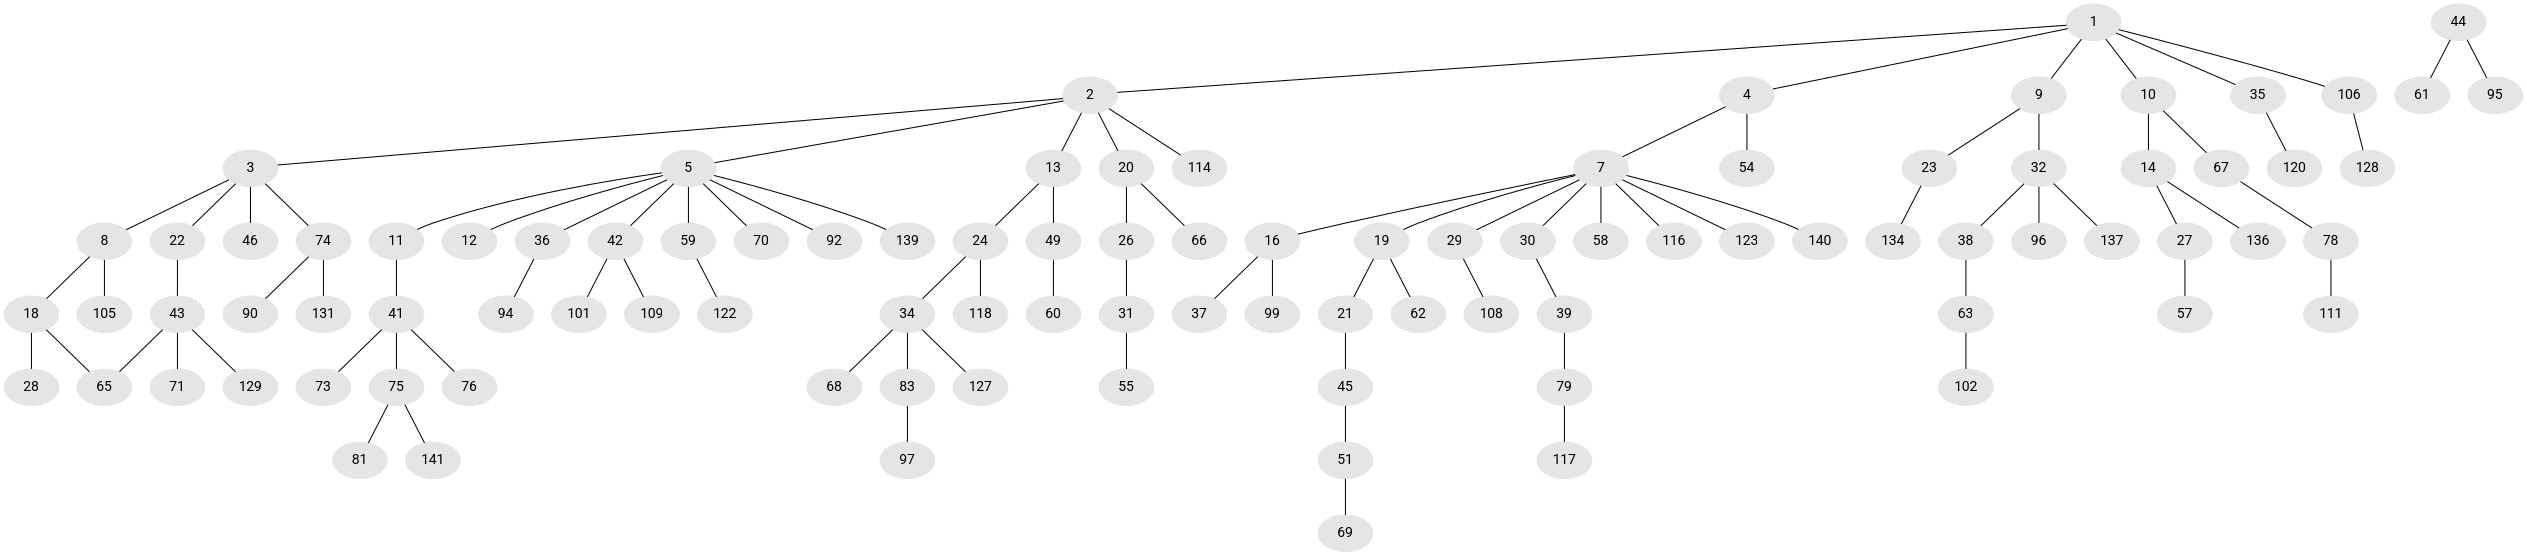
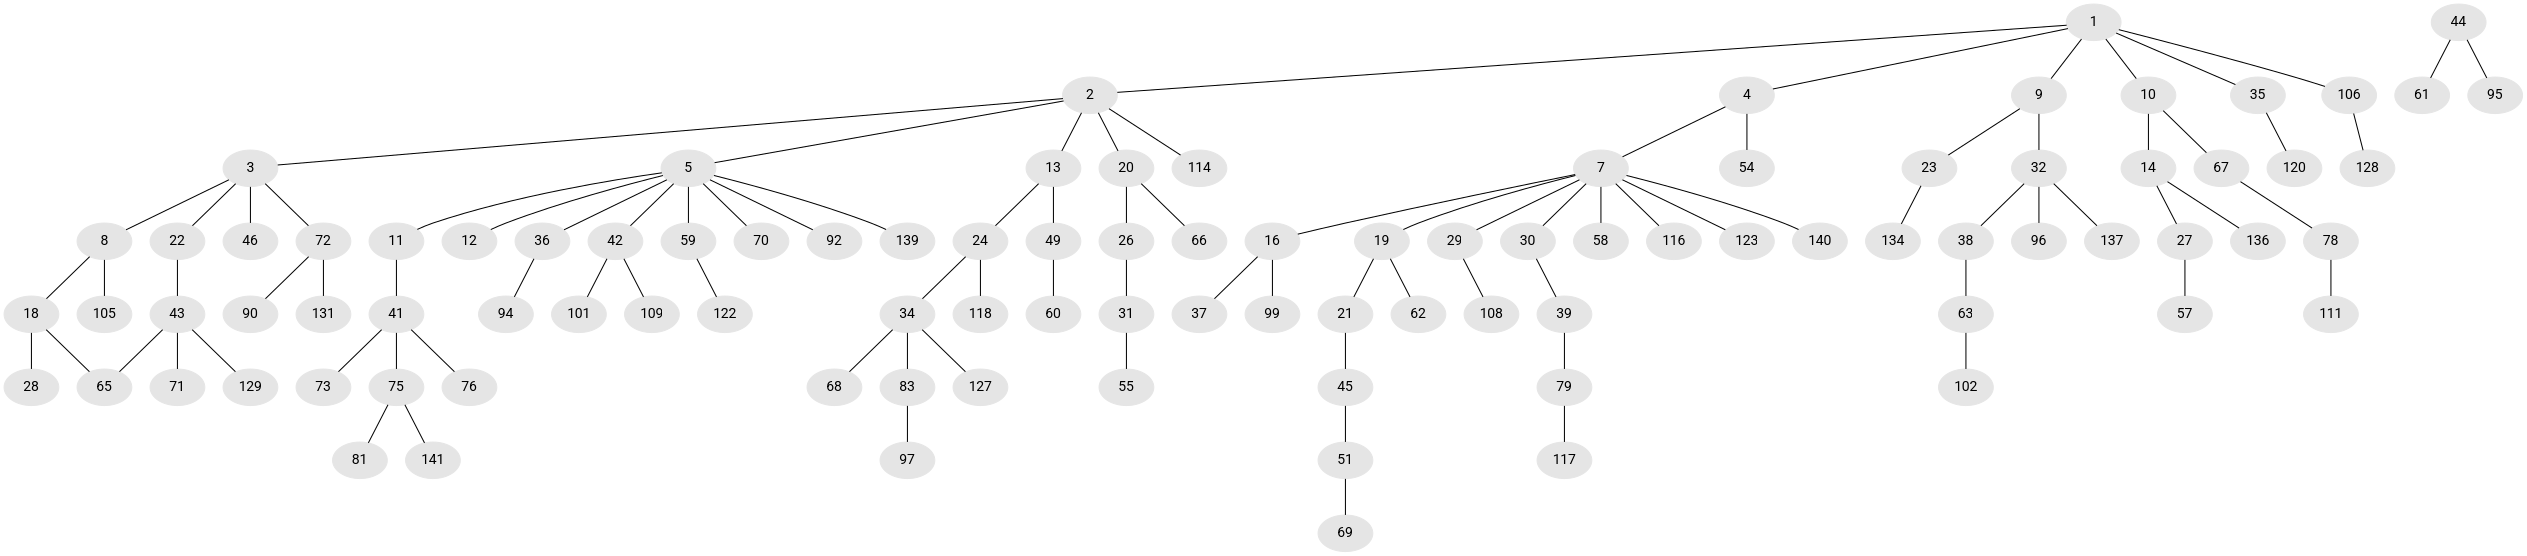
node "74": label "74" -> "72"
